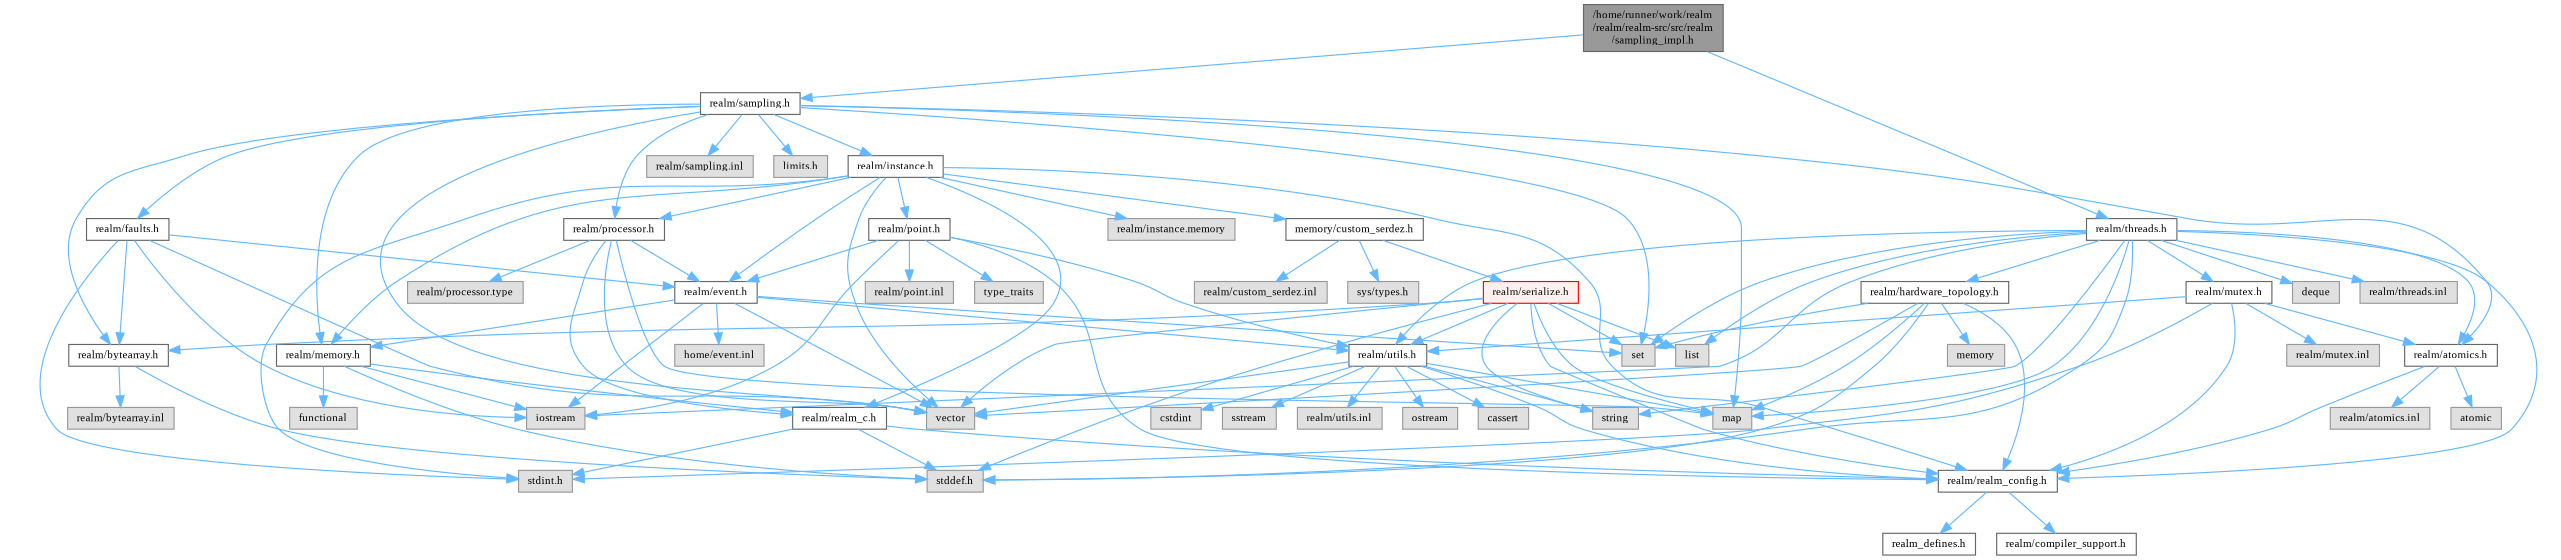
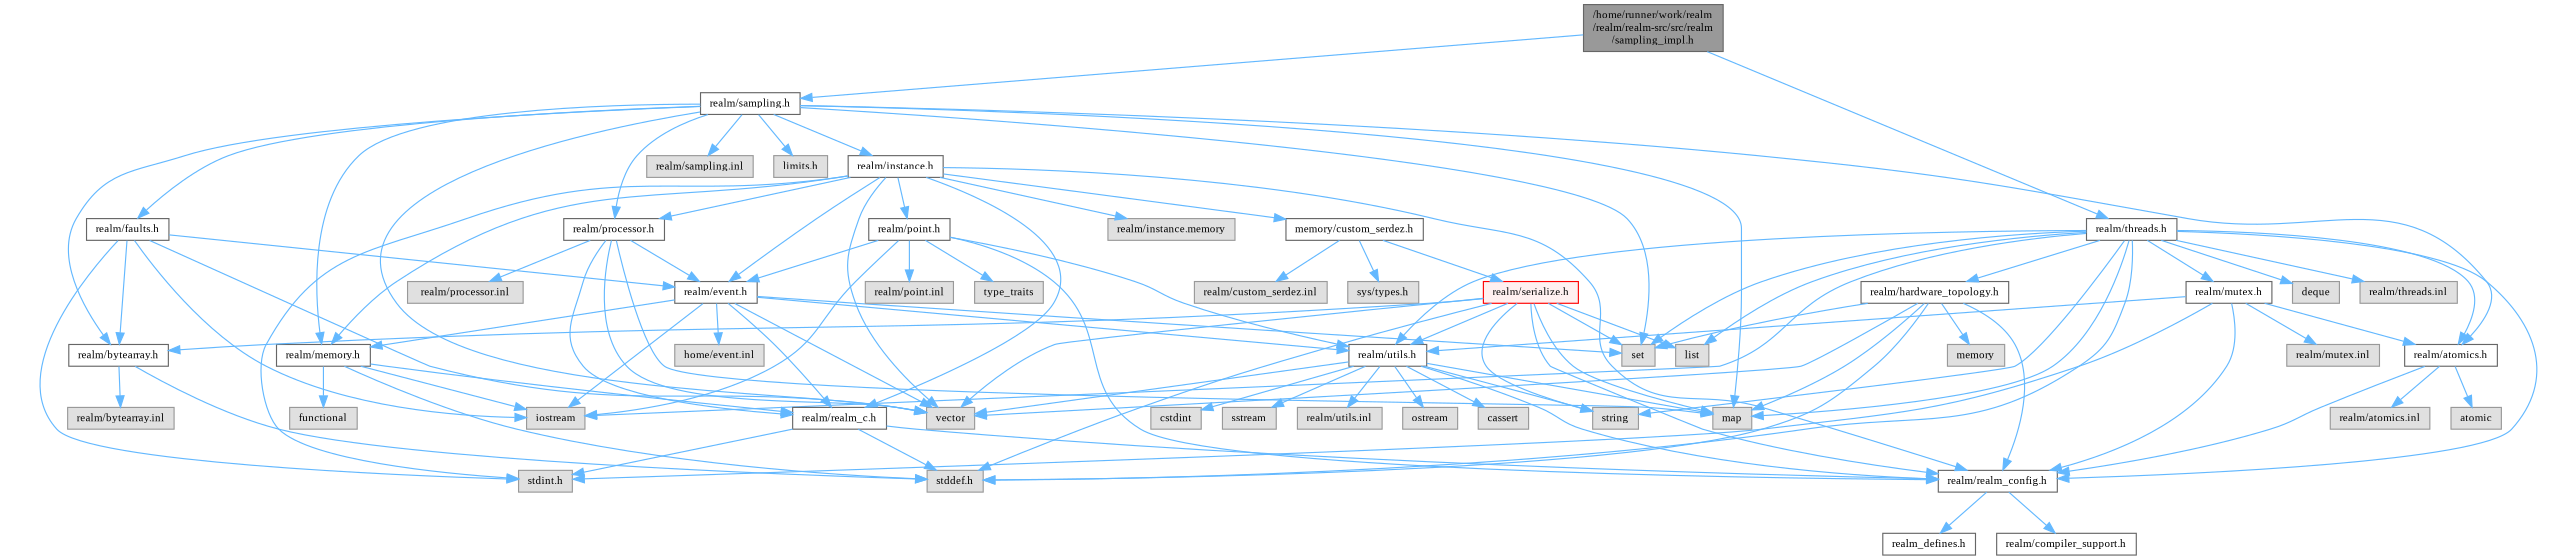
node "realm/processor.type": label "realm/processor.type" -> "realm/processor.inl"
edge "realm/event.h" -> "realm/realm_c.h": added
